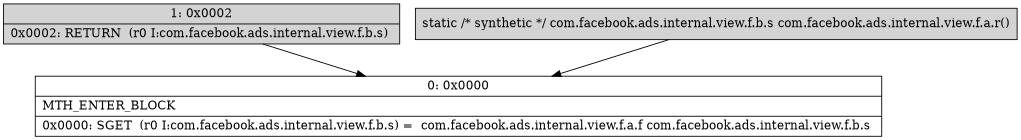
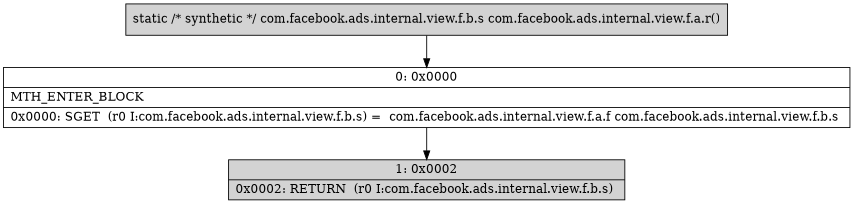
edge "1: 0x0002" -> "0: 0x0000": reversed
